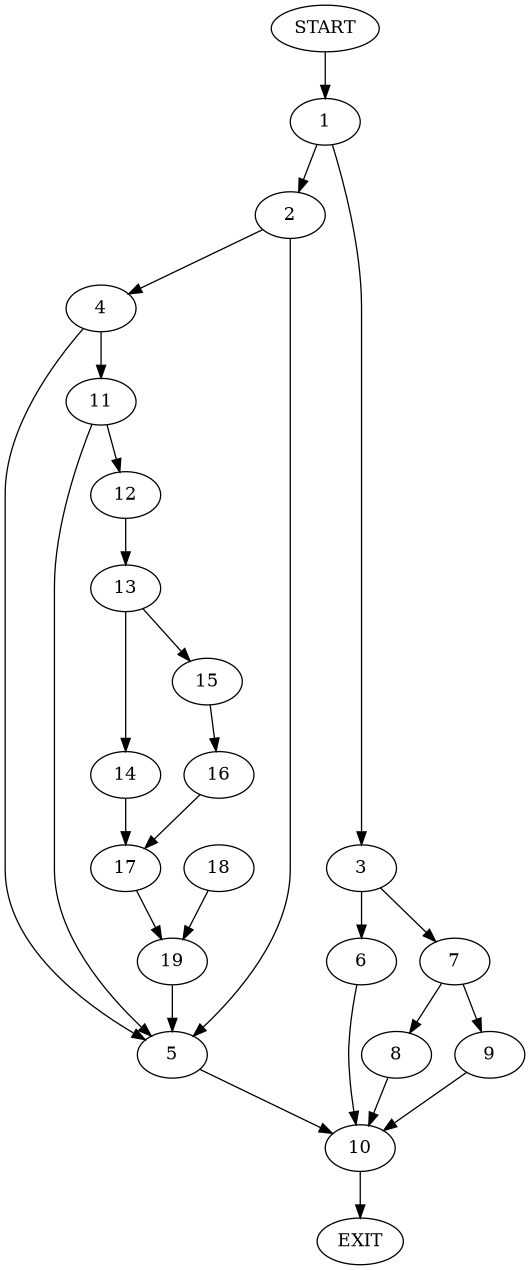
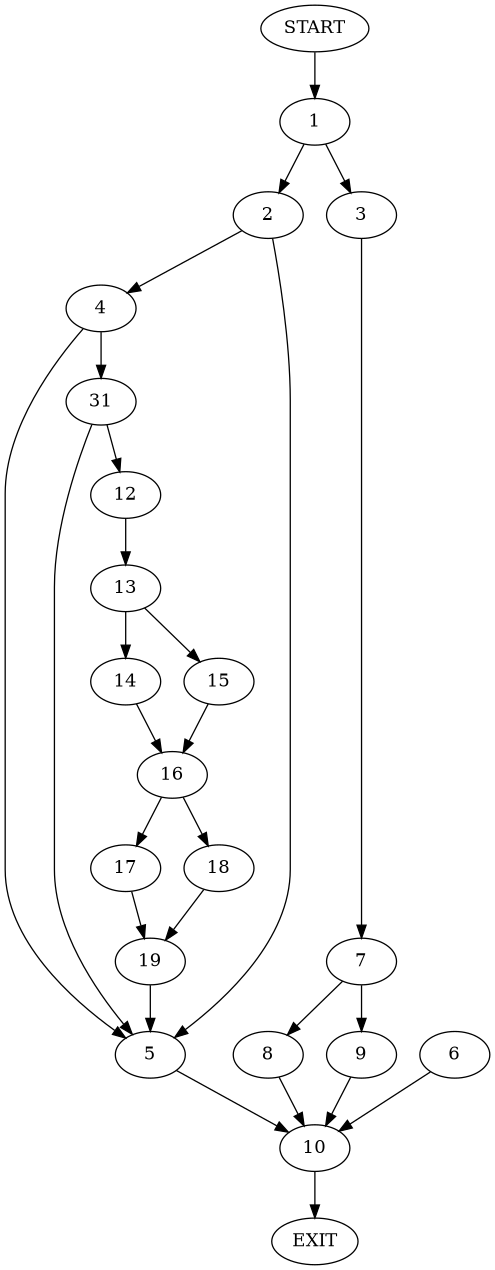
node "11": label "11" -> "31"
edge "14" -> "17": now "14" -> "16"
edge "16" -> "18": added
edge "3" -> "6": removed
